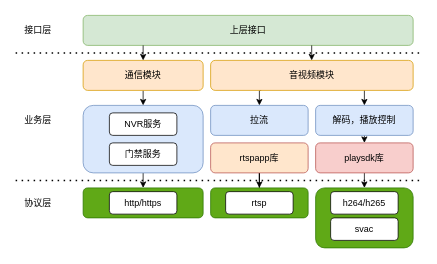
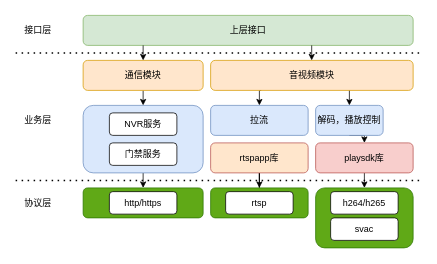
node "解码，播放控制": size 98x30 -> 68x30
